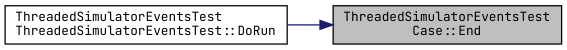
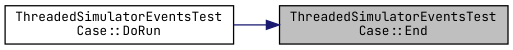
node "ThreadedSimulatorEventsTest ThreadedSimulatorEventsTest::DoRun": label "ThreadedSimulatorEventsTest ThreadedSimulatorEventsTest::DoRun" -> "ThreadedSimulatorEventsTest Case::DoRun"
